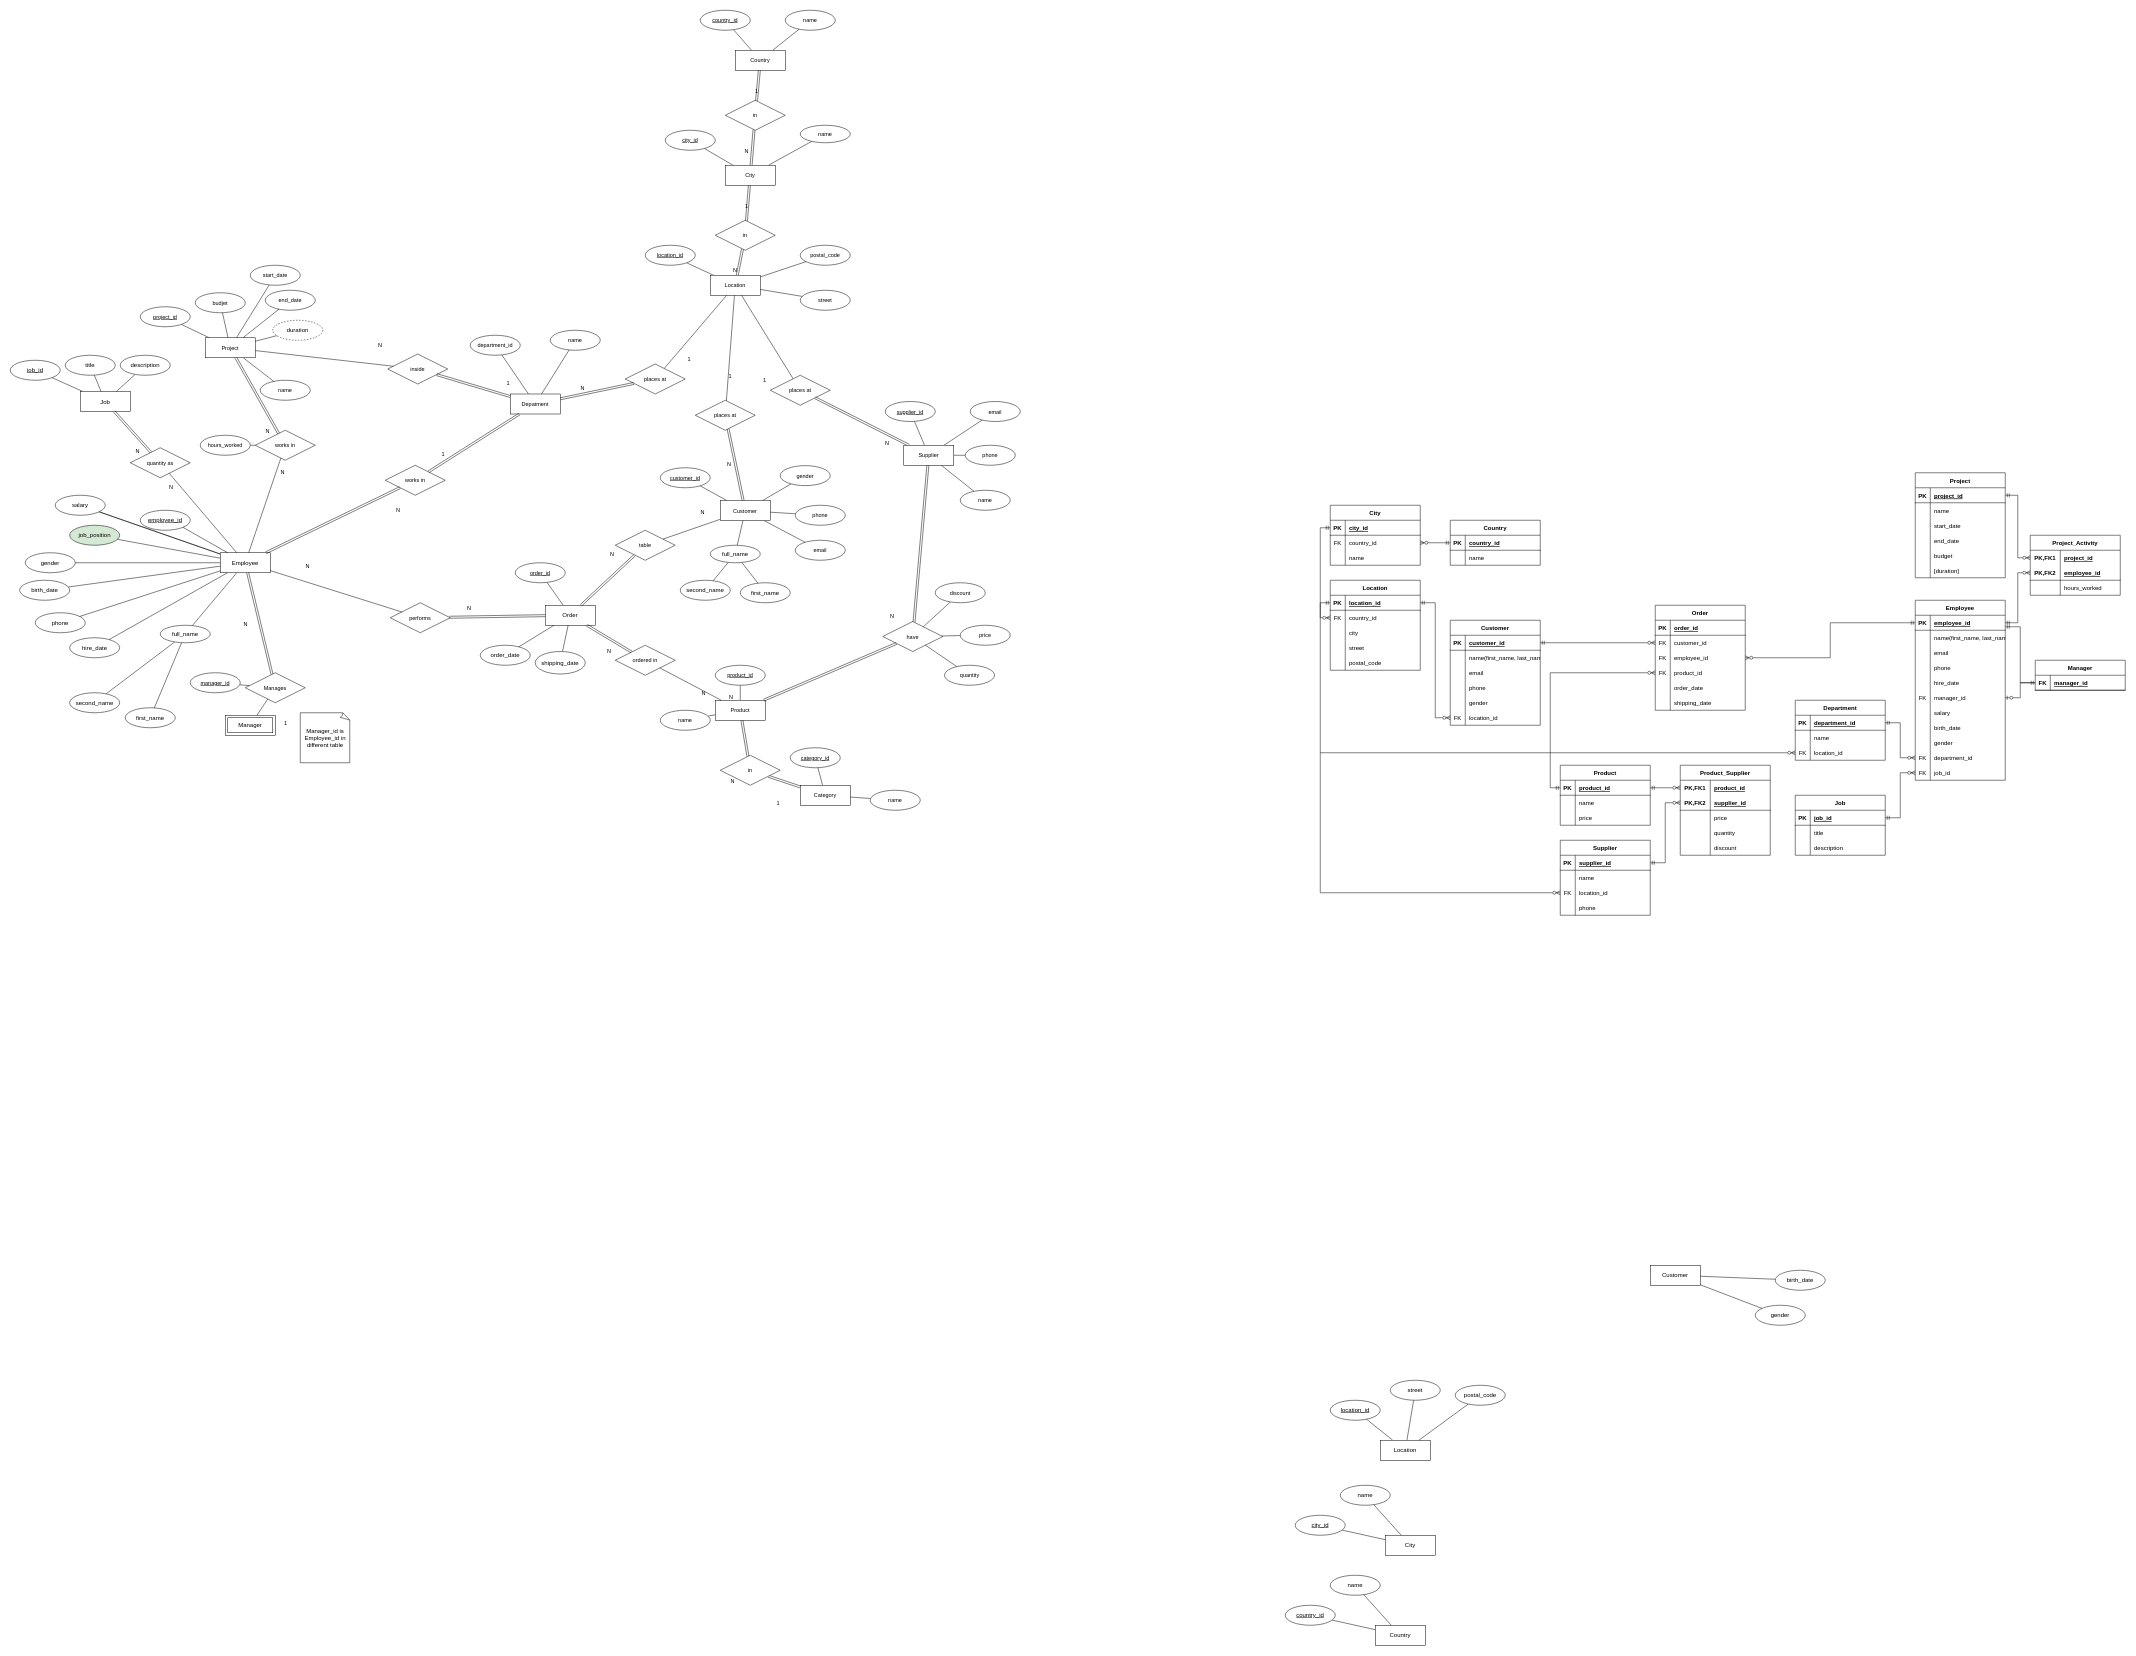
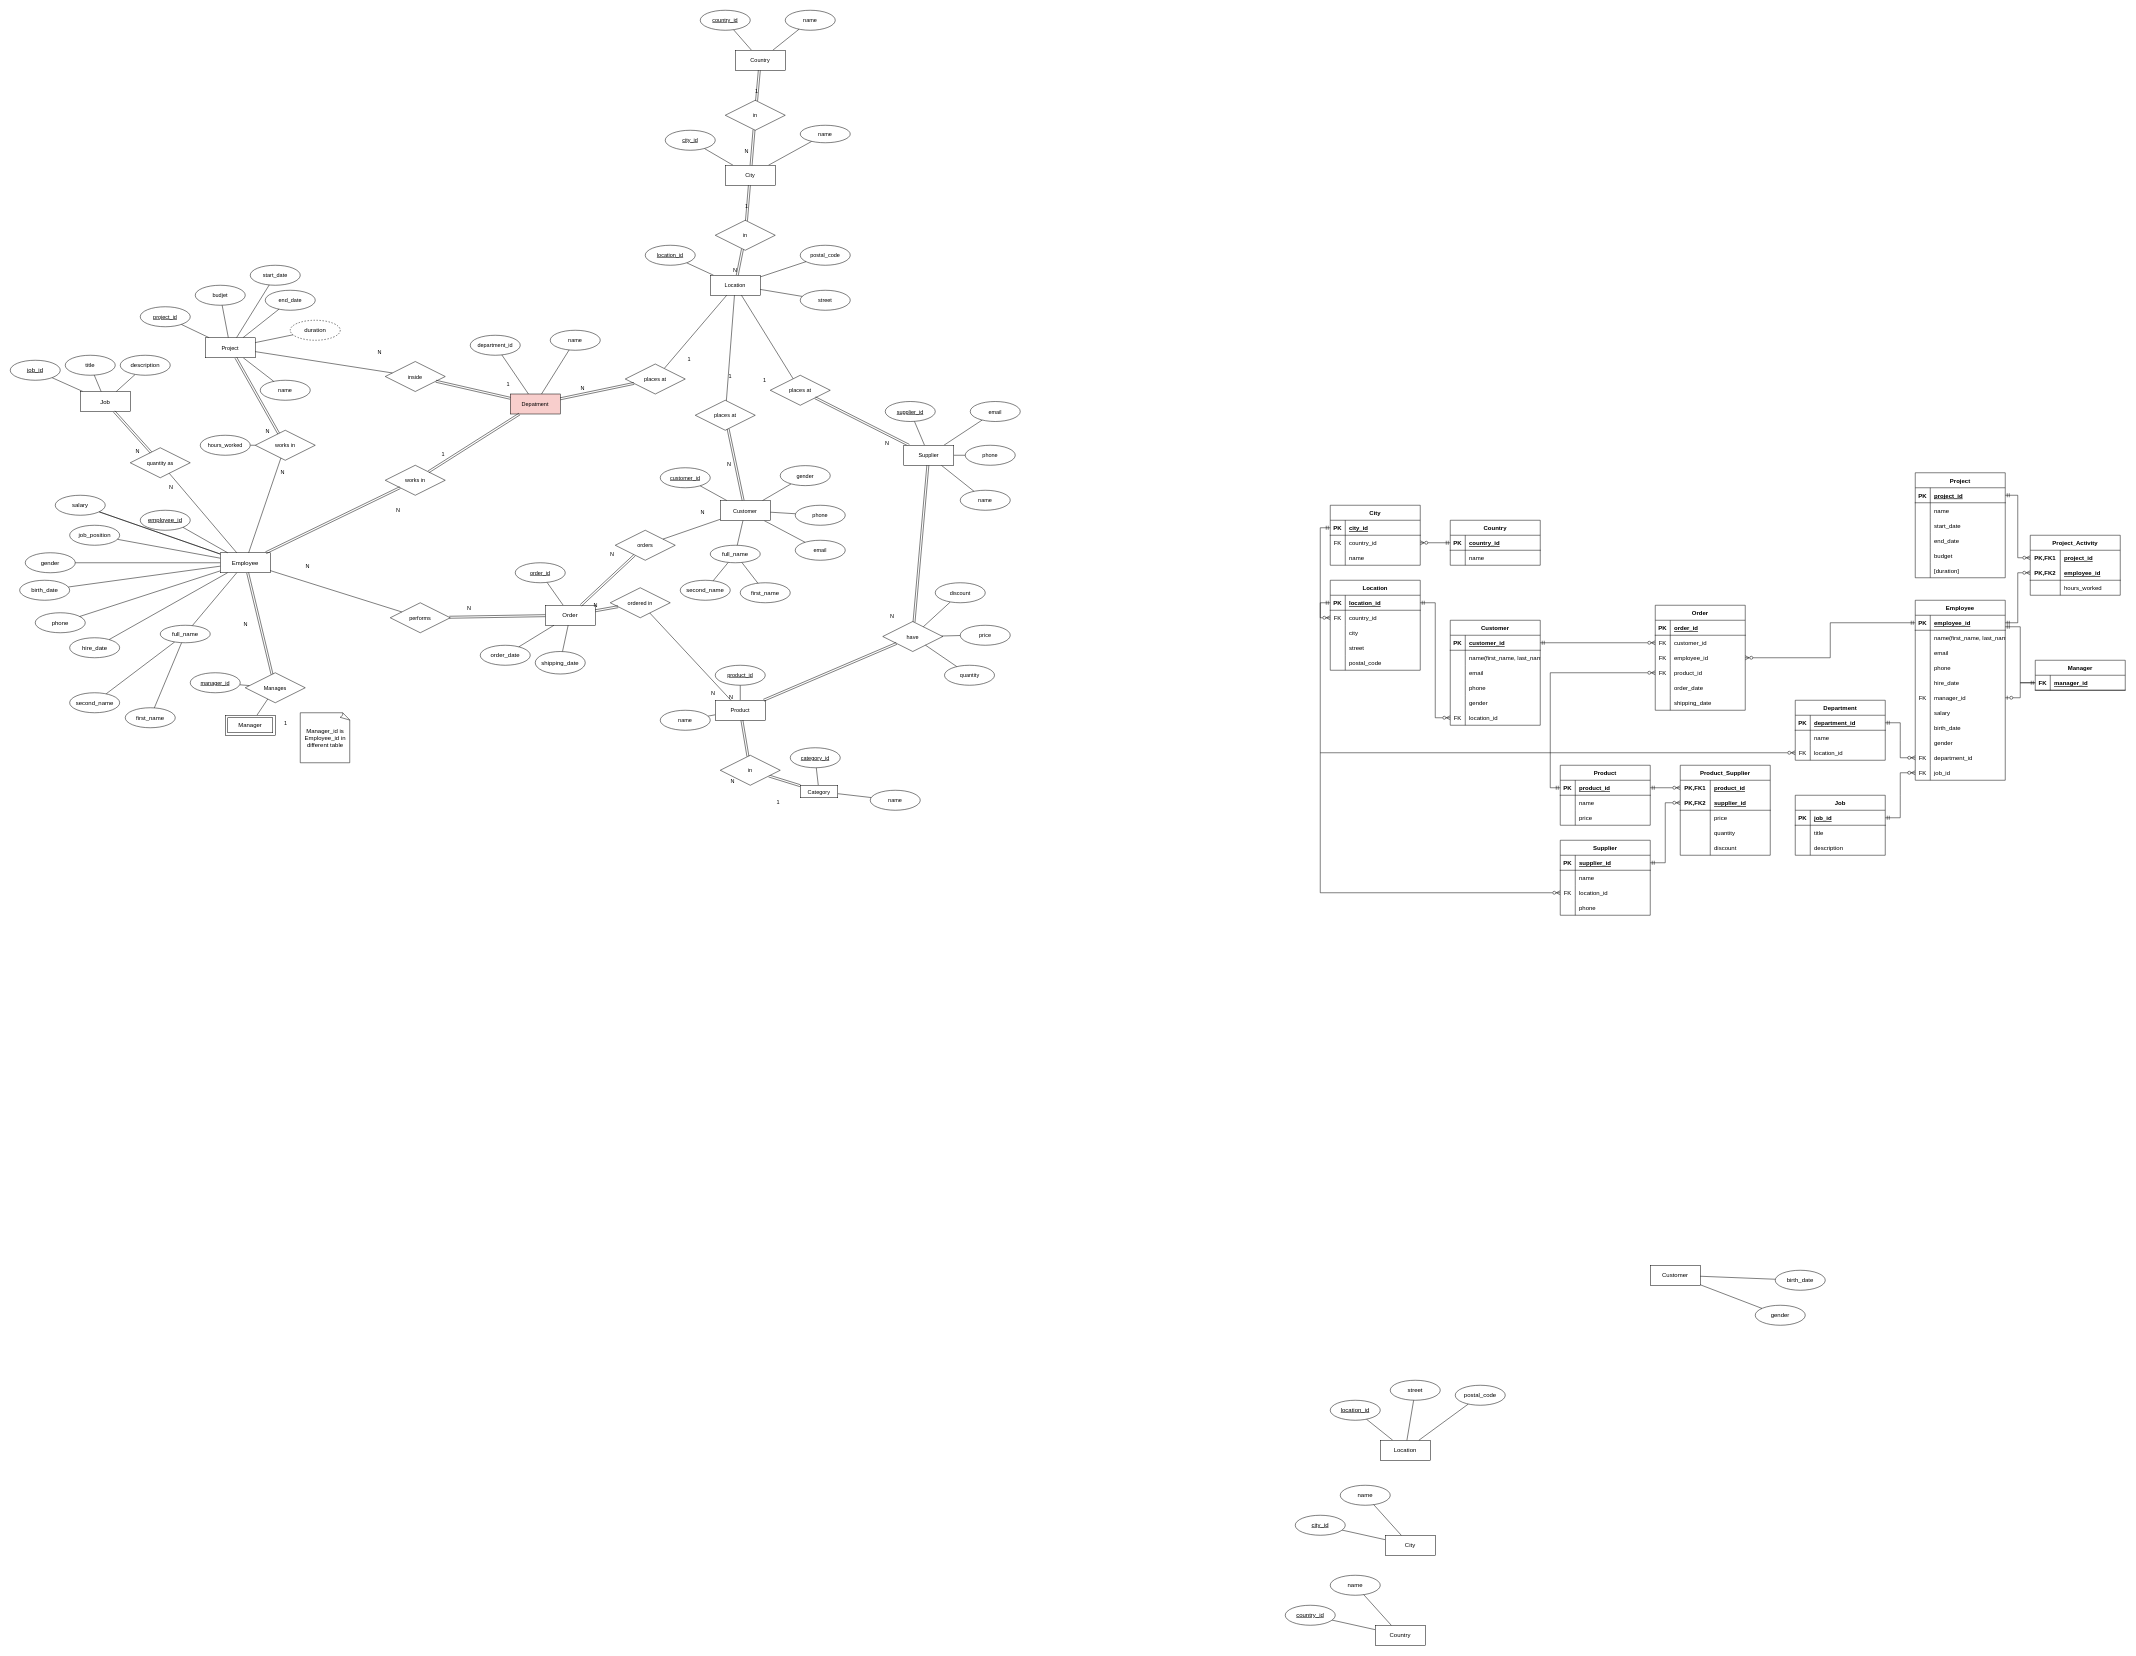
node "budjet": moved (220, 303) -> (220, 295)
node "duration": moved (298, 330) -> (315, 330)
node "inside": moved (418, 369) -> (415, 377)
node "Depatment": fillcolor #ffffff -> #f8cecc
node "job_position": fillcolor #d5e8d4 -> #ffffff
node "table": label "table" -> "orders"
node "ordered in": moved (645, 660) -> (640, 603)
node "Category": size 50x20 -> 38x13
